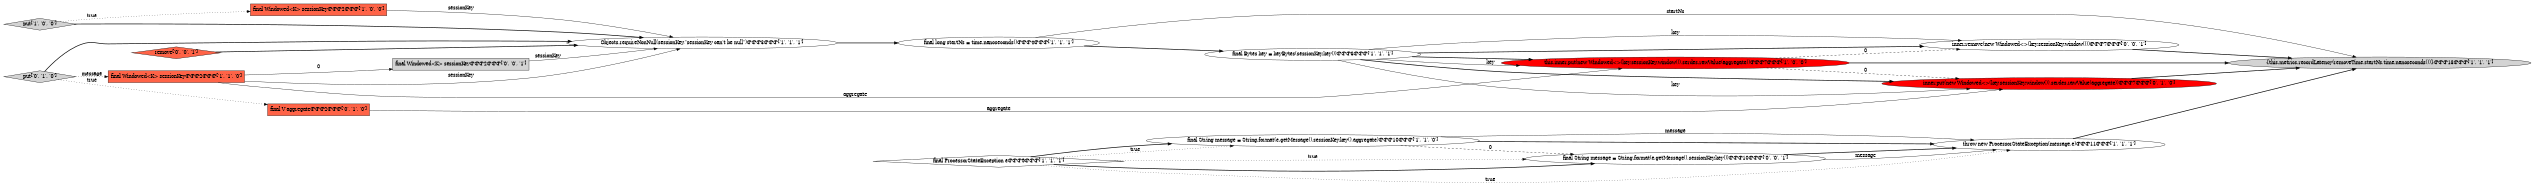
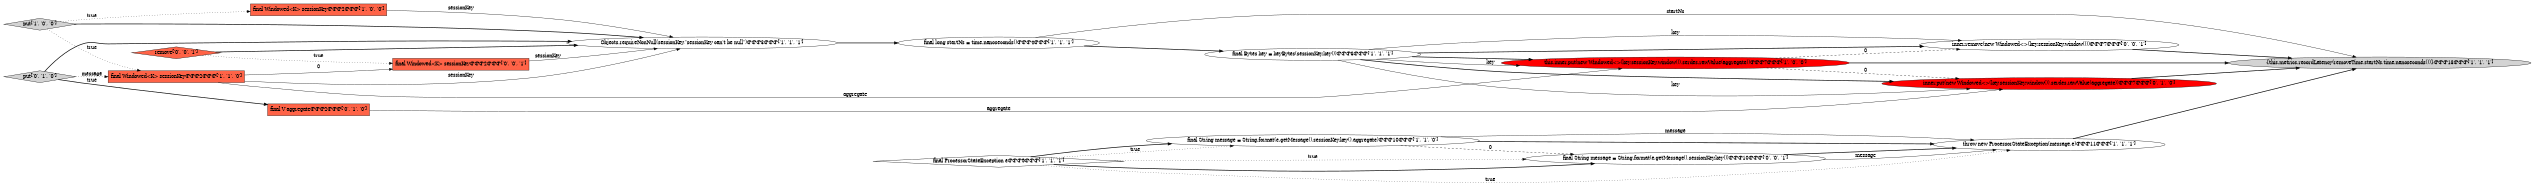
edge "put['1', '0', '0']" -> "final Windowed<K> sessionKey@@@2@@@['1', '1', '0']": added, label "true"
edge "remove['0', '0', '1']" -> "final Windowed<K> sessionKey@@@2@@@['0', '0', '1']": added, label "true"
node "final Windowed<K> sessionKey@@@2@@@['0', '0', '1']": fillcolor lightgray -> tomato
edge "put['0', '1', '0']" -> "final V aggregate@@@2@@@['0', '1', '0']": style dotted -> bold
